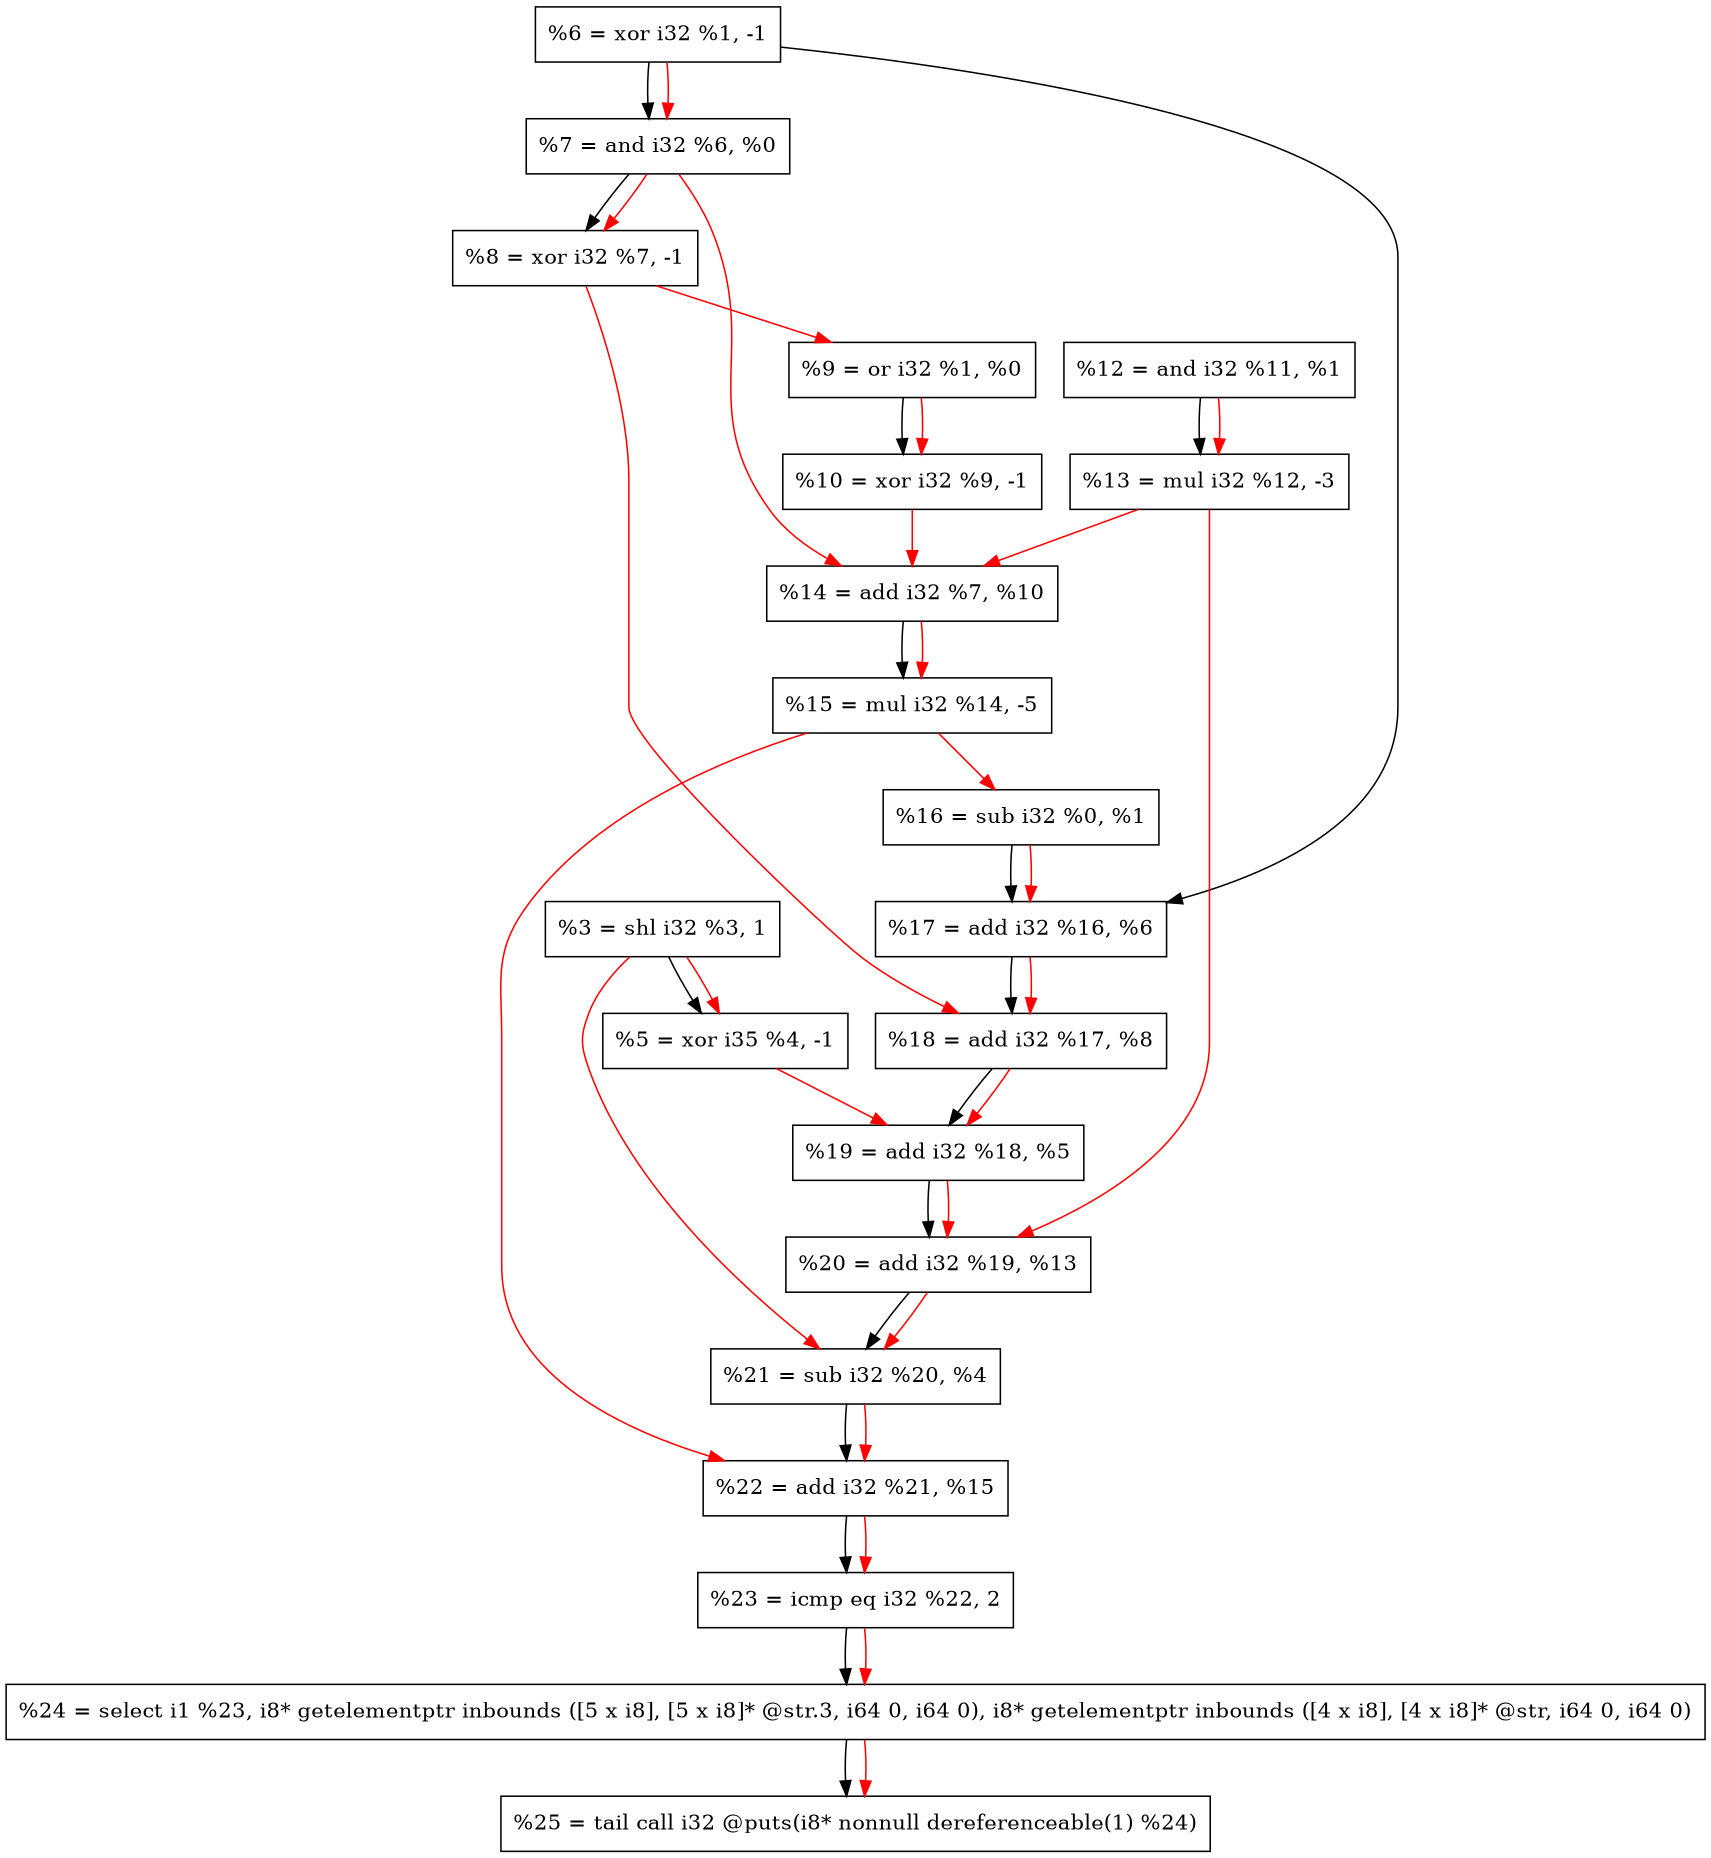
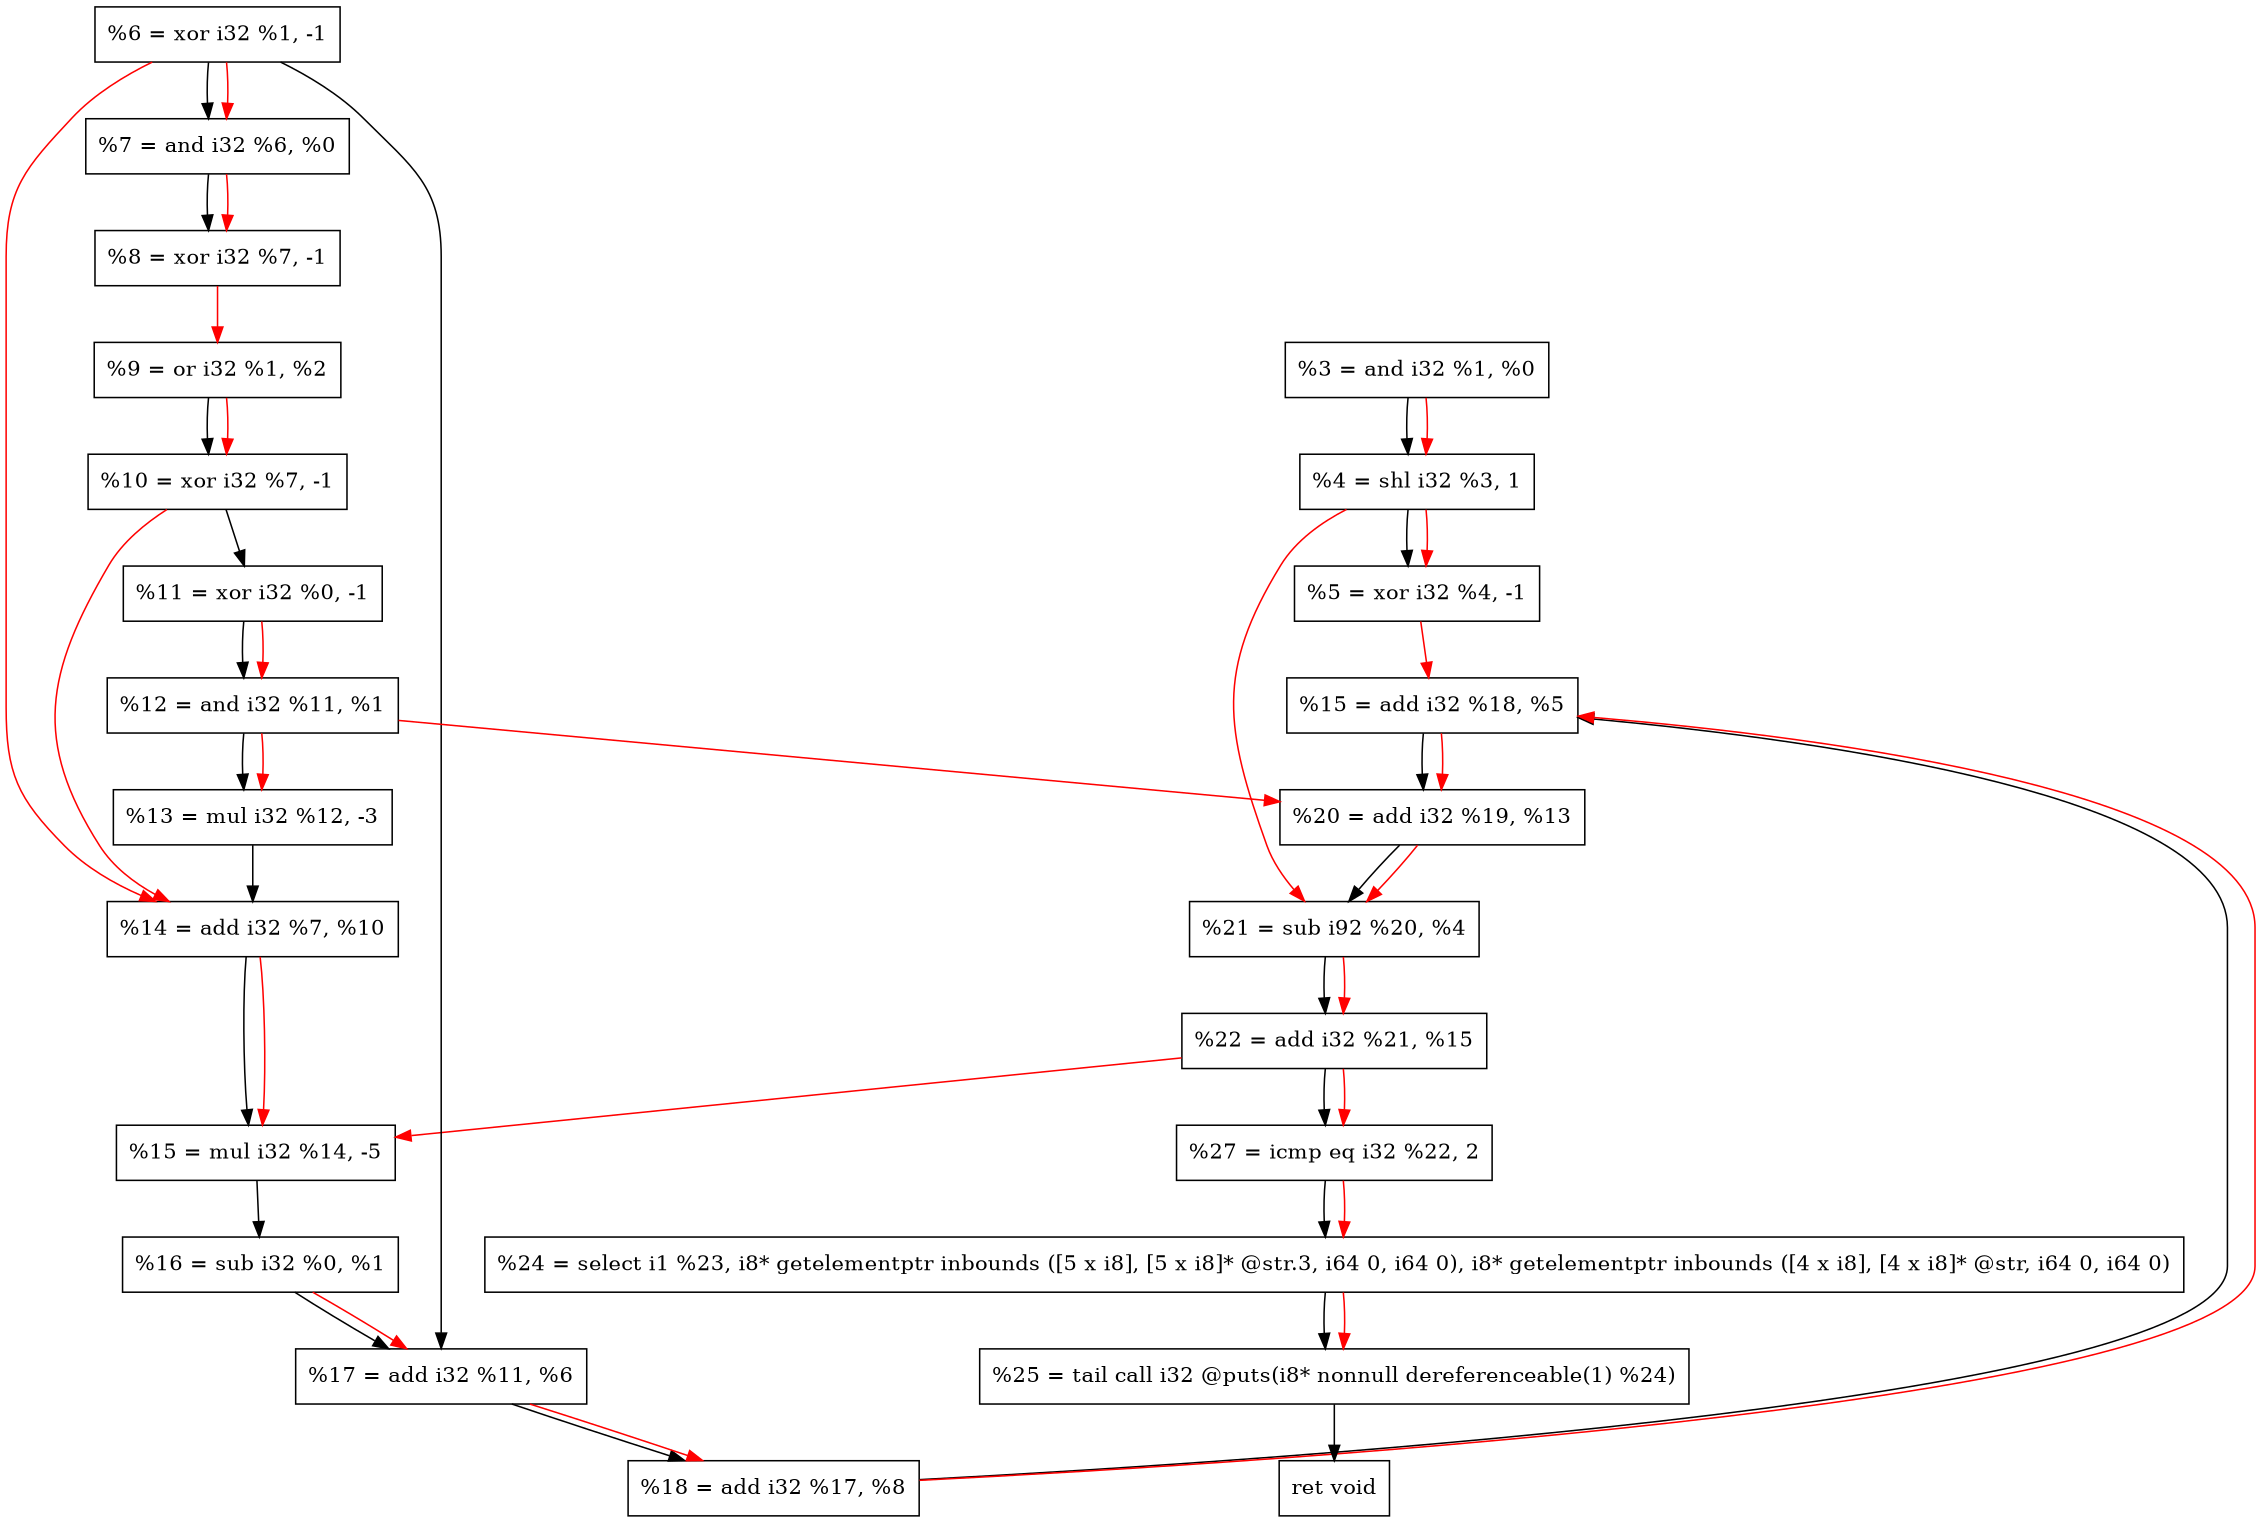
node "%9 = or i32 %1, %0": label "%9 = or i32 %1, %0" -> "%9 = or i32 %1, %2"
node "%3 = and i32 %1, %0": added
edge "%7 = and i32 %6, %0" -> "%14 = add i32 %7, %10": now "%6 = xor i32 %1, -1" -> "%14 = add i32 %7, %10"
node "%10 = xor i32 %9, -1": label "%10 = xor i32 %9, -1" -> "%10 = xor i32 %7, -1"
edge "%13 = mul i32 %12, -3" -> "%14 = add i32 %7, %10": color red -> black
node "%11 = xor i32 %0, -1": added
edge "%8 = xor i32 %7, -1" -> "%18 = add i32 %17, %8": removed
edge "%15 = mul i32 %14, -5" -> "%16 = sub i32 %0, %1": color red -> black
edge "%13 = mul i32 %12, -3" -> "%20 = add i32 %19, %13": now "%12 = and i32 %11, %1" -> "%20 = add i32 %19, %13"
node "%3 = shl i32 %3, 1": label "%3 = shl i32 %3, 1" -> "%4 = shl i32 %3, 1"
node "%17 = add i32 %16, %6": label "%17 = add i32 %16, %6" -> "%17 = add i32 %11, %6"
node "%5 = xor i35 %4, -1": label "%5 = xor i35 %4, -1" -> "%5 = xor i32 %4, -1"
edge "%15 = mul i32 %14, -5" -> "%22 = add i32 %21, %15": reversed
node "%19 = add i32 %18, %5": label "%19 = add i32 %18, %5" -> "%15 = add i32 %18, %5"
node "%21 = sub i32 %20, %4": label "%21 = sub i32 %20, %4" -> "%21 = sub i92 %20, %4"
node "ret void": added
node "%23 = icmp eq i32 %22, 2": label "%23 = icmp eq i32 %22, 2" -> "%27 = icmp eq i32 %22, 2"
